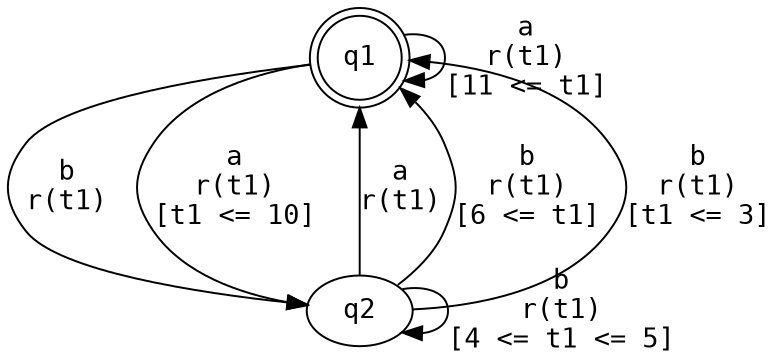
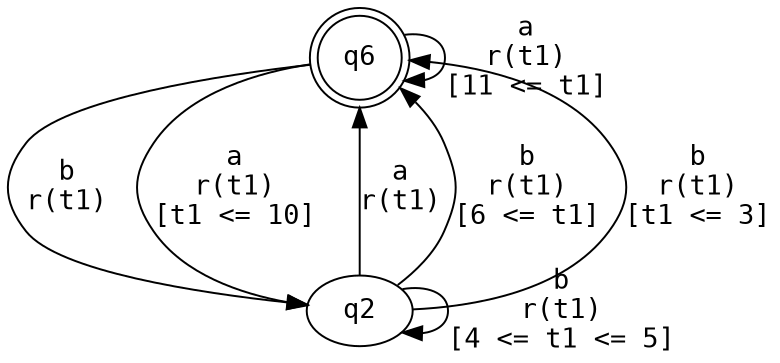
node "q1": label "q1" -> "q6"
